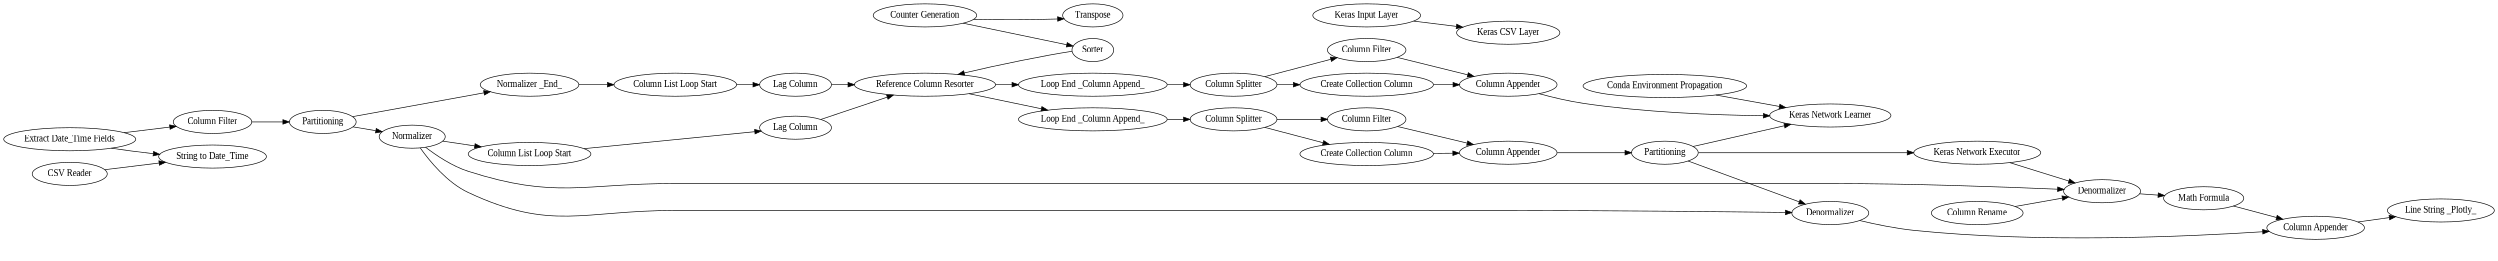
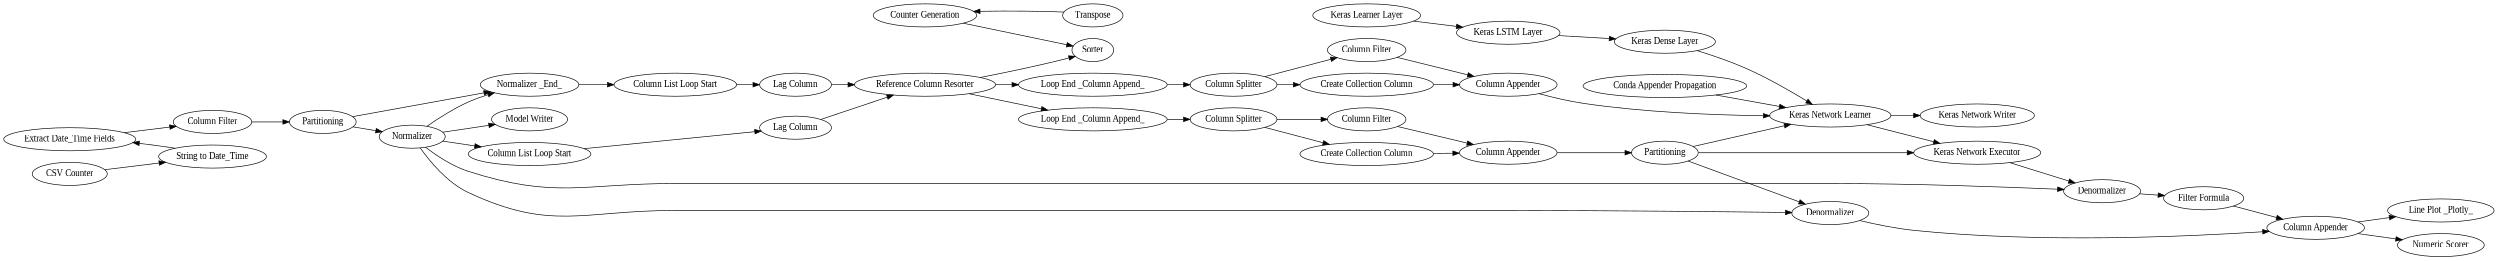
node "Keras Input Layer": label "Keras Input Layer" -> "Keras Learner Layer"
edge "Counter Generation" -> "Transpose": reversed
node "Keras CSV Layer": label "Keras CSV Layer" -> "Keras LSTM Layer"
node "Keras Dense Layer": added
edge "Sorter" -> "Reference Column Resorter": reversed
node "Conda Environment Propagation": label "Conda Environment Propagation" -> "Conda Appender Propagation"
edge "Normalizer" -> "Normalizer _End_": added
node "Keras Network Writer": added
node "Model Writer": added
edge "Keras Network Learner" -> "Keras Network Executor": added
edge "Extract Date_Time Fields" -> "String to Date_Time": reversed
node "CSV Reader": label "CSV Reader" -> "CSV Counter"
node "Math Formula": label "Math Formula" -> "Filter Formula"
node "Line String _Plotly_": label "Line String _Plotly_" -> "Line Plot _Plotly_"
node "Column Rename": removed
node "Numeric Scorer": added
